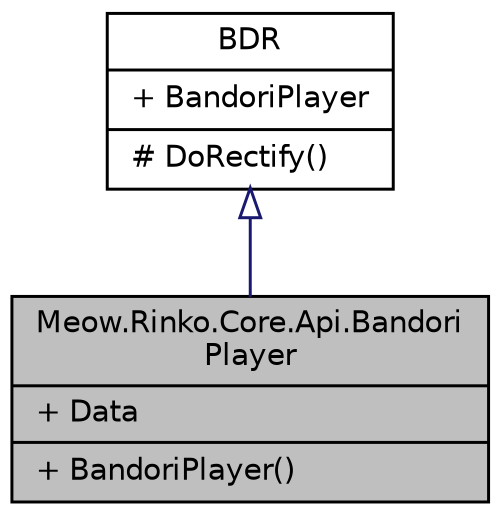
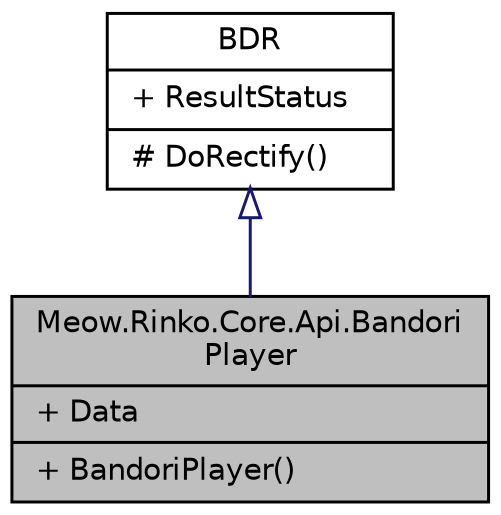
node "BDR": text "+ BandoriPlayer" -> "+ ResultStatus"
